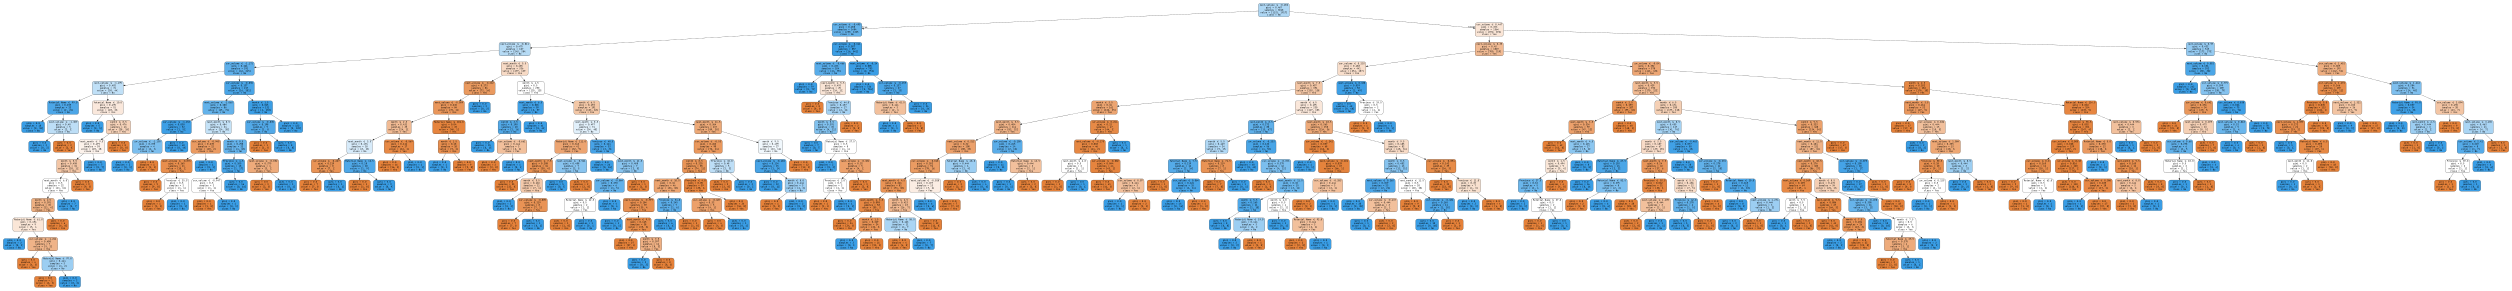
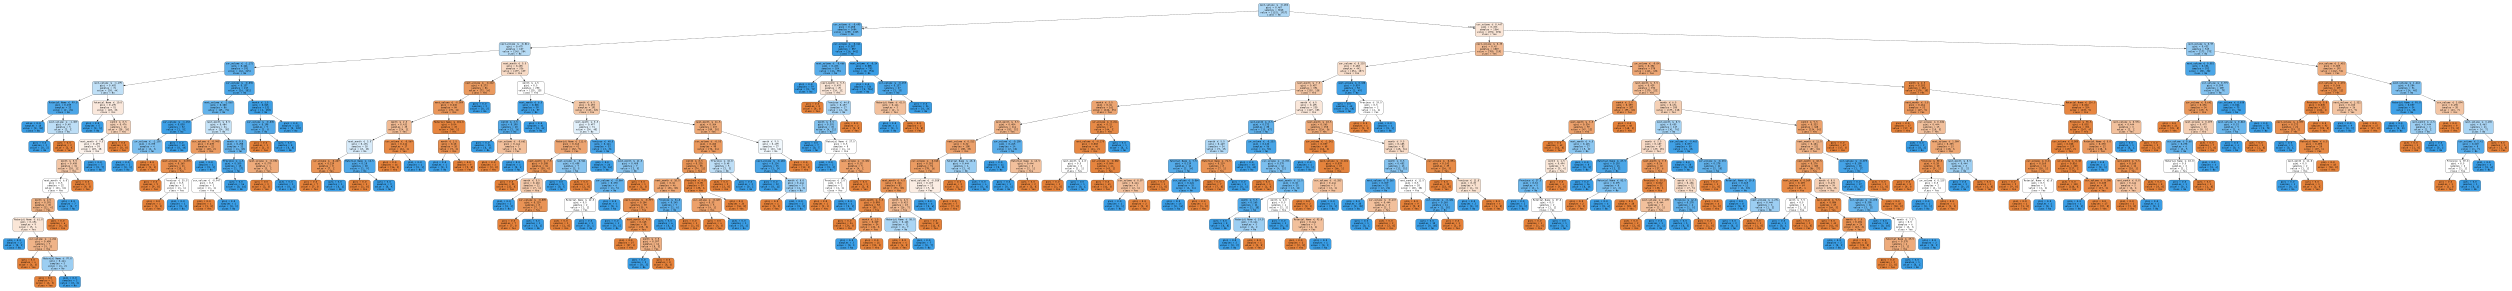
node "gini = 0.0 samples = 243 value = [0, 243] class = No": removed
node "gini = 0.0 samples = 18 value = [0, 18] class = No": label "gini = 0.0 samples = 18 value = [0, 18] class = No" -> "value = 0.0 samples = 18 value = [0, 18] class = No"
node "gini = 0.0 samples = 48 value = [48, 0] class = Yes": label "gini = 0.0 samples = 48 value = [48, 0] class = Yes" -> "gini = 0.0 volume = 48 value = [48, 0] class = Yes"
